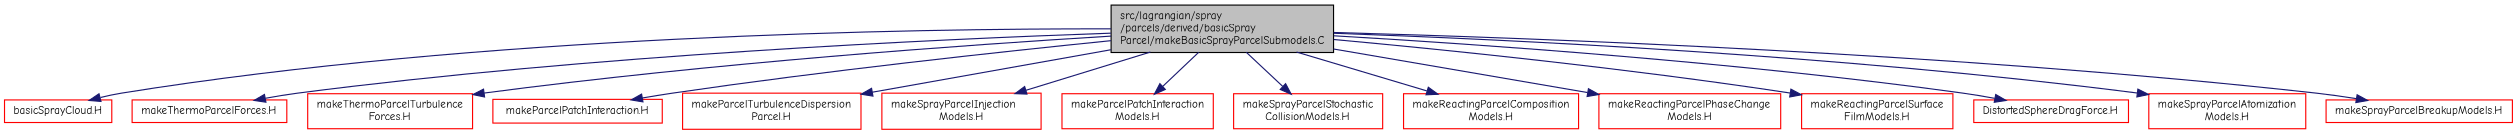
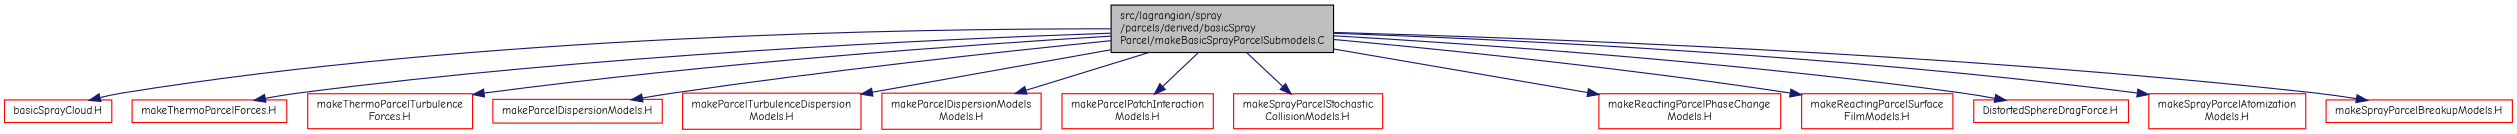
node "makeParcelPatchInteraction.H": label "makeParcelPatchInteraction.H" -> "makeParcelDispersionModels.H"
node "makeParcelTurbulenceDispersion Parcel.H": label "makeParcelTurbulenceDispersion Parcel.H" -> "makeParcelTurbulenceDispersion Models.H"
node "makeSprayParcelInjection Models.H": label "makeSprayParcelInjection Models.H" -> "makeParcelDispersionModels Models.H"
node "makeReactingParcelComposition Models.H": removed
